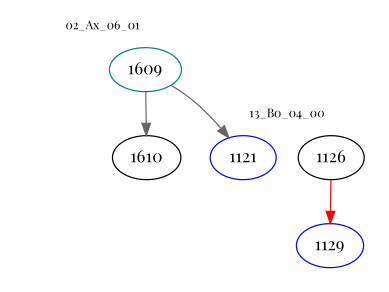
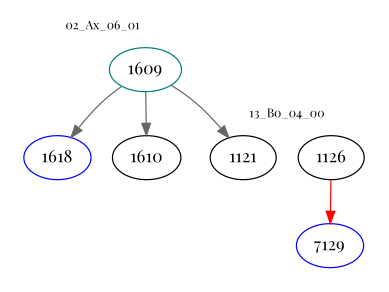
node "1618": added
node "1121": color blue -> black
node "1129": label "1129" -> "7129"
